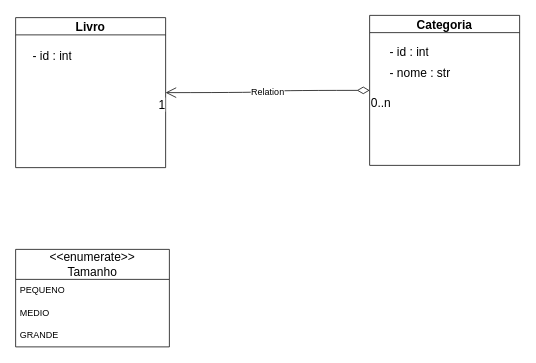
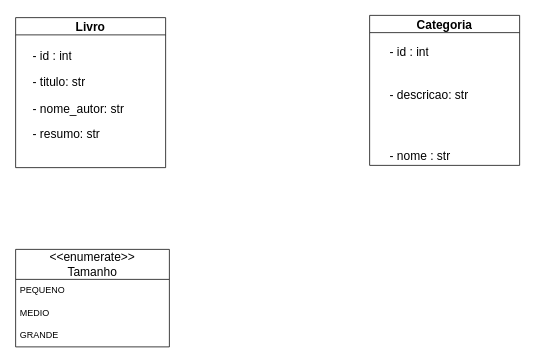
node "- nome : str": moved (444, 71) -> (444, 153)
node "- titulo: str": added
edge "Categoria" -- "Livro": removed, labels "0..n", "Relation", "1"
node "- descricao: str": added
node "- nome_autor: str": added
node "- resumo: str": added
